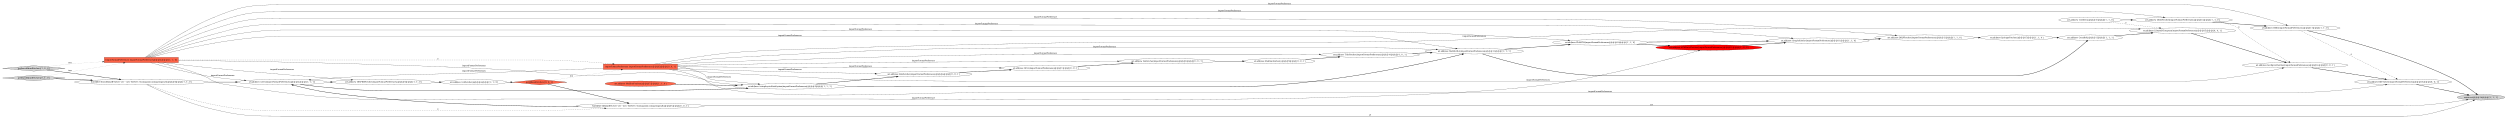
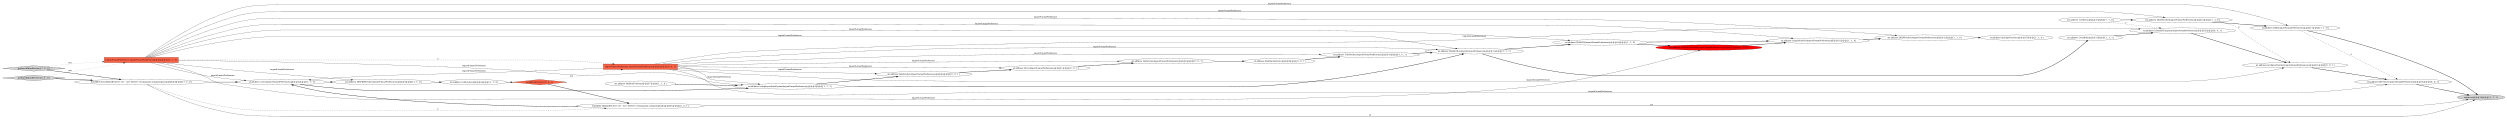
edge "set.add(new SpringerFetcher())@@@13@@@['1', '1', '0']" -> "set.add(new CrossRef())@@@12@@@['1', '1', '1']": removed
node "set.add(new MedlineFetcher())@@@7@@@['1', '1', '0']": fillcolor tomato -> white
